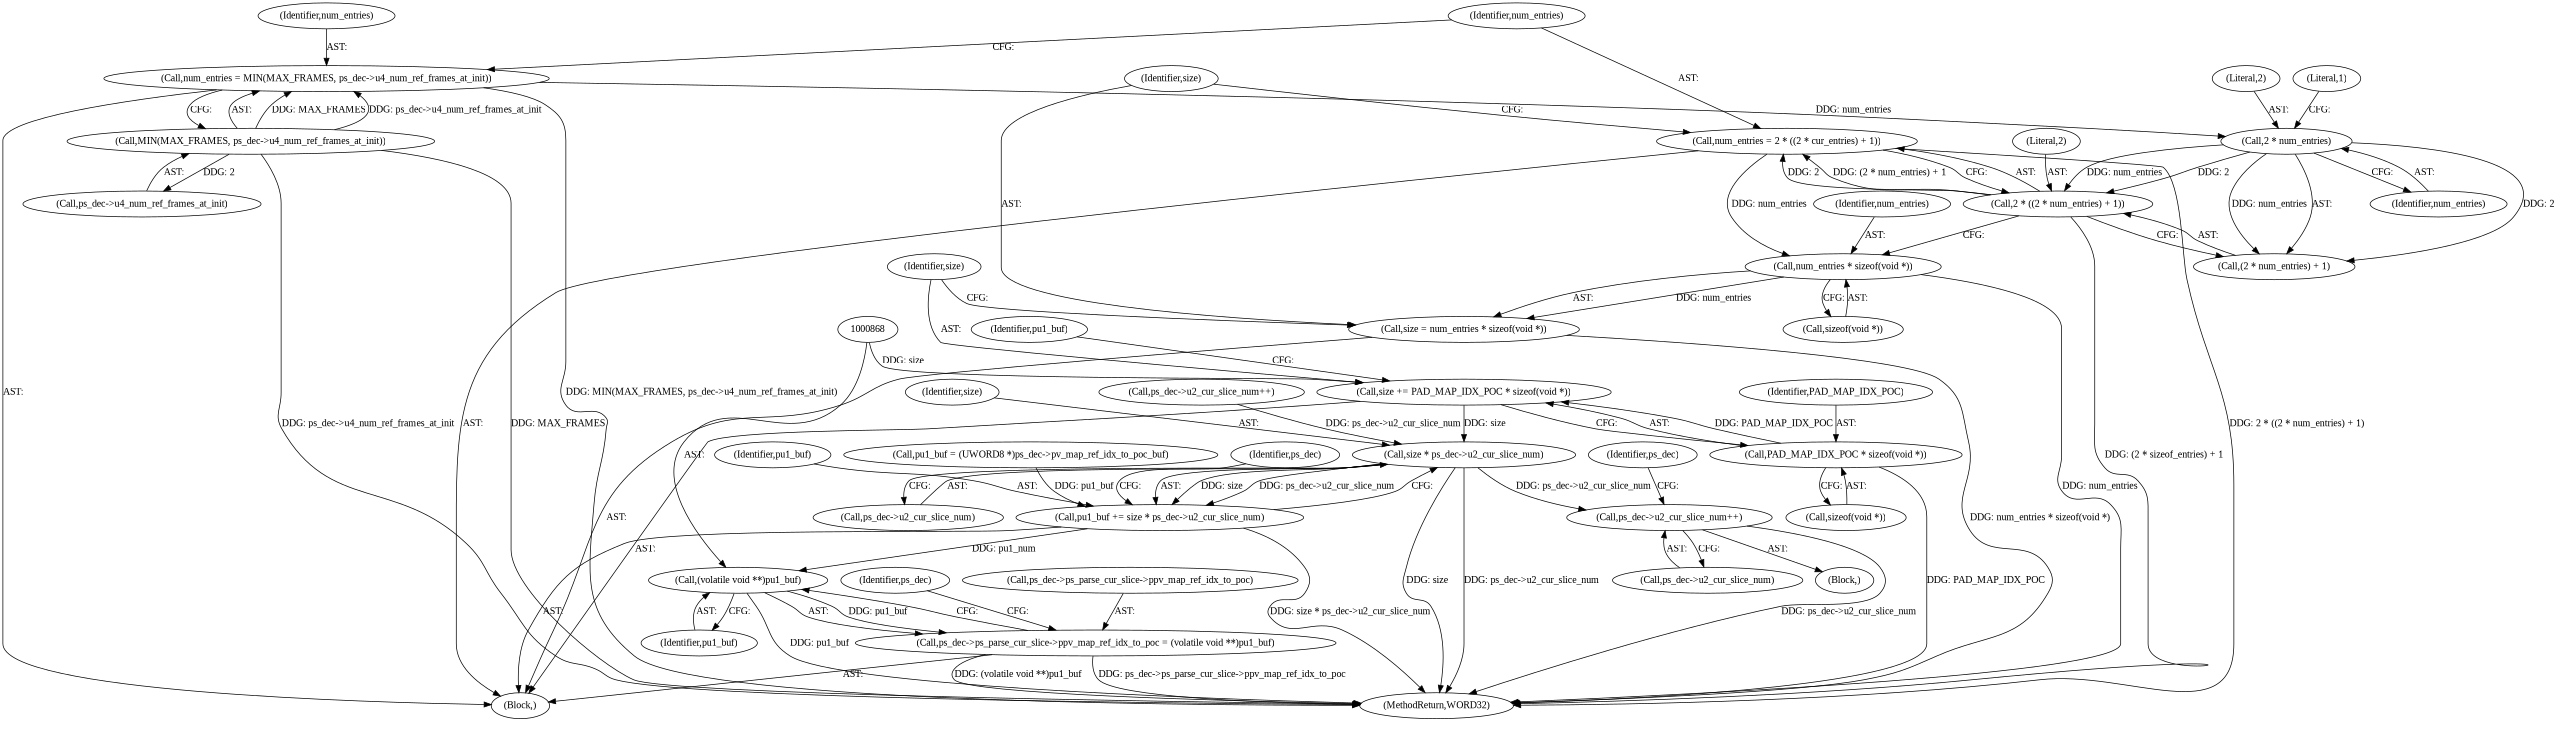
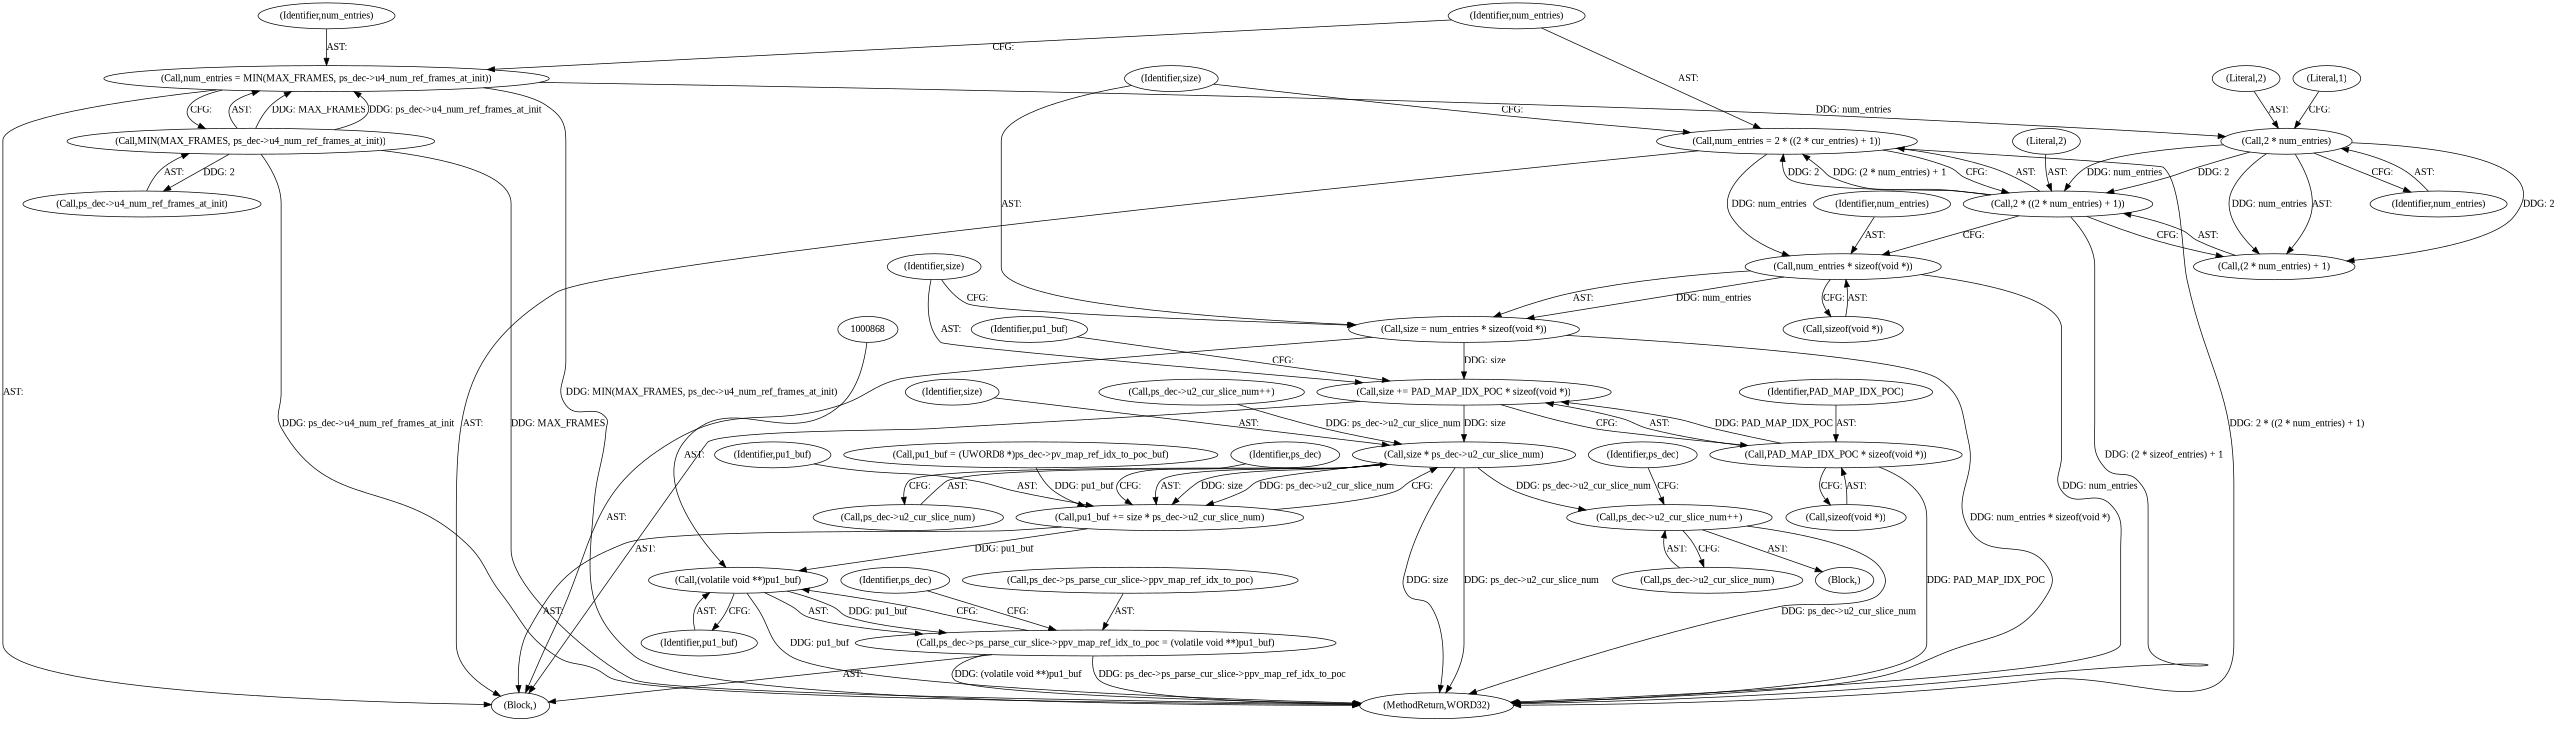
edge "1000868" -> "(Call,size += PAD_MAP_IDX_POC * sizeof(void *))": now "(Call,size = num_entries * sizeof(void *))" -> "(Call,size += PAD_MAP_IDX_POC * sizeof(void *))"
edge "(Call,pu1_buf += size * ps_dec->u2_cur_slice_num)" -> "(Call,(volatile void **)pu1_buf)": label "DDG: pu1_num" -> "DDG: pu1_buf"
edge "(Call,pu1_buf += size * ps_dec->u2_cur_slice_num)" -> "(MethodReturn,WORD32)": removed, label "DDG: size * ps_dec->u2_cur_slice_num"
